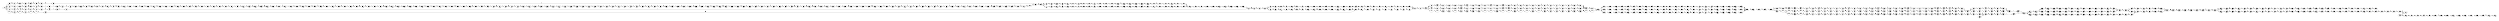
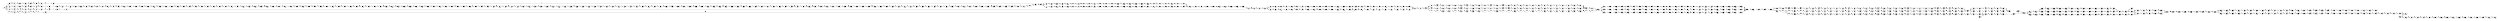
edge "S609" -> "S613": now "S608" -> "S613"
